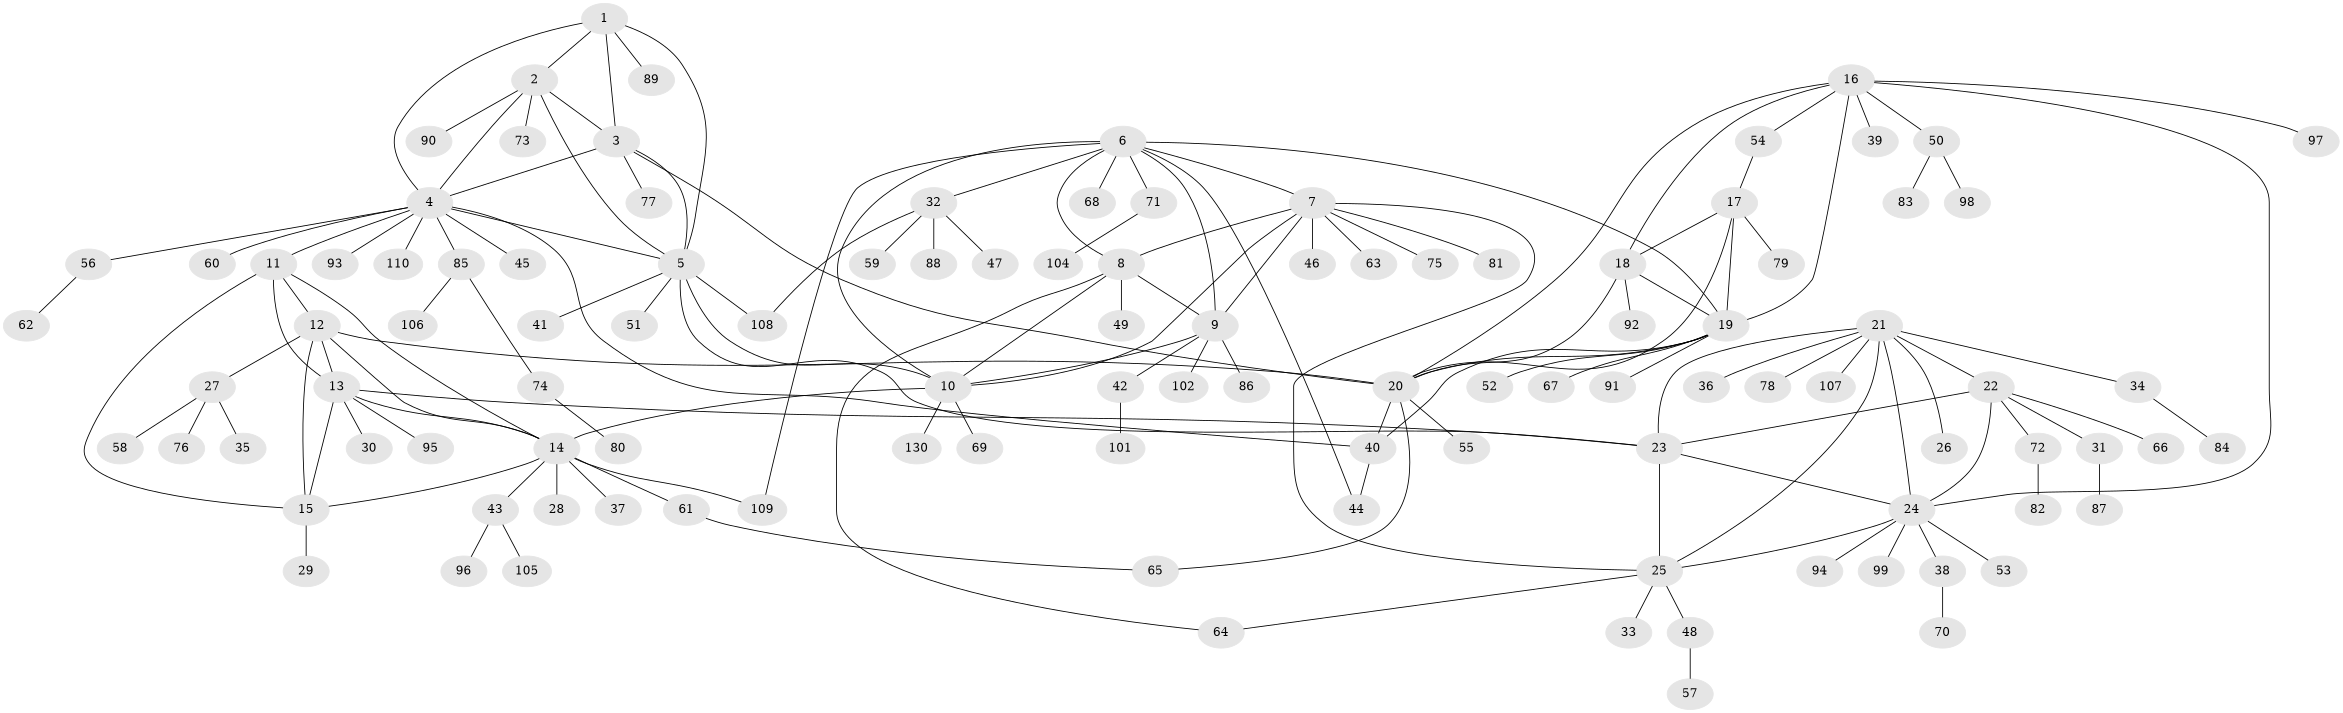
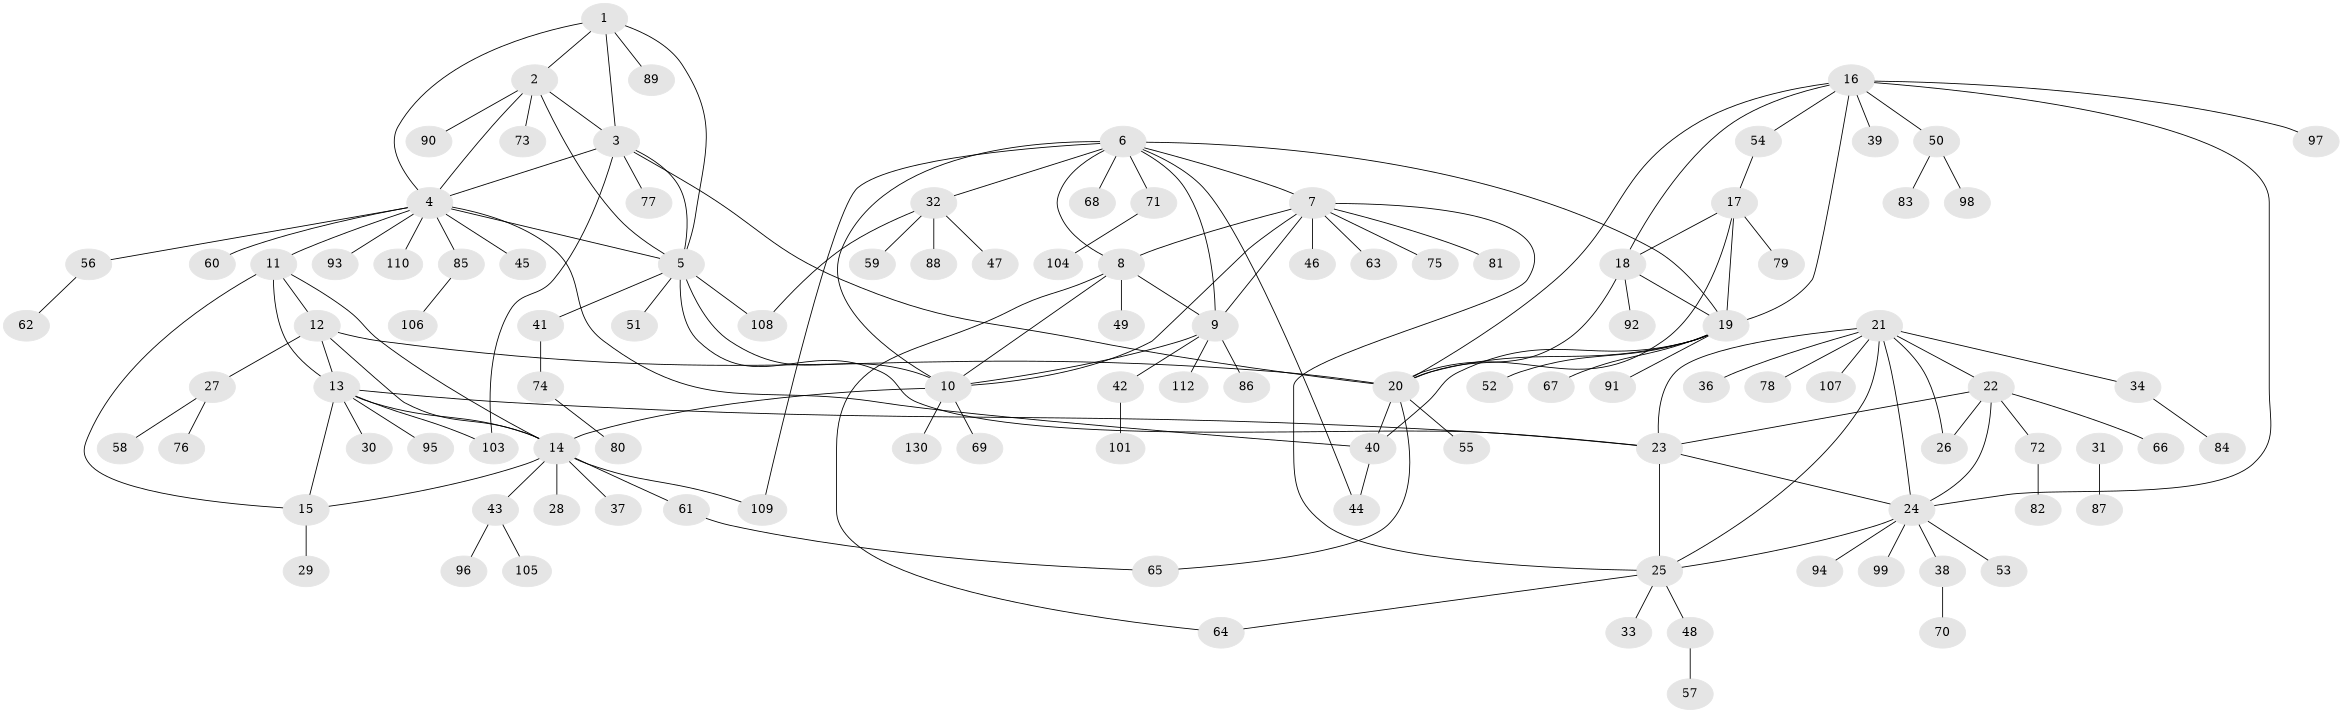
edge "85" -- "74": now "41" -- "74"
node "102": label "102" -> "112"
edge "12" -- "15": removed
edge "22" -- "31": now "22" -- "26"
node "35": removed
node "103": added
